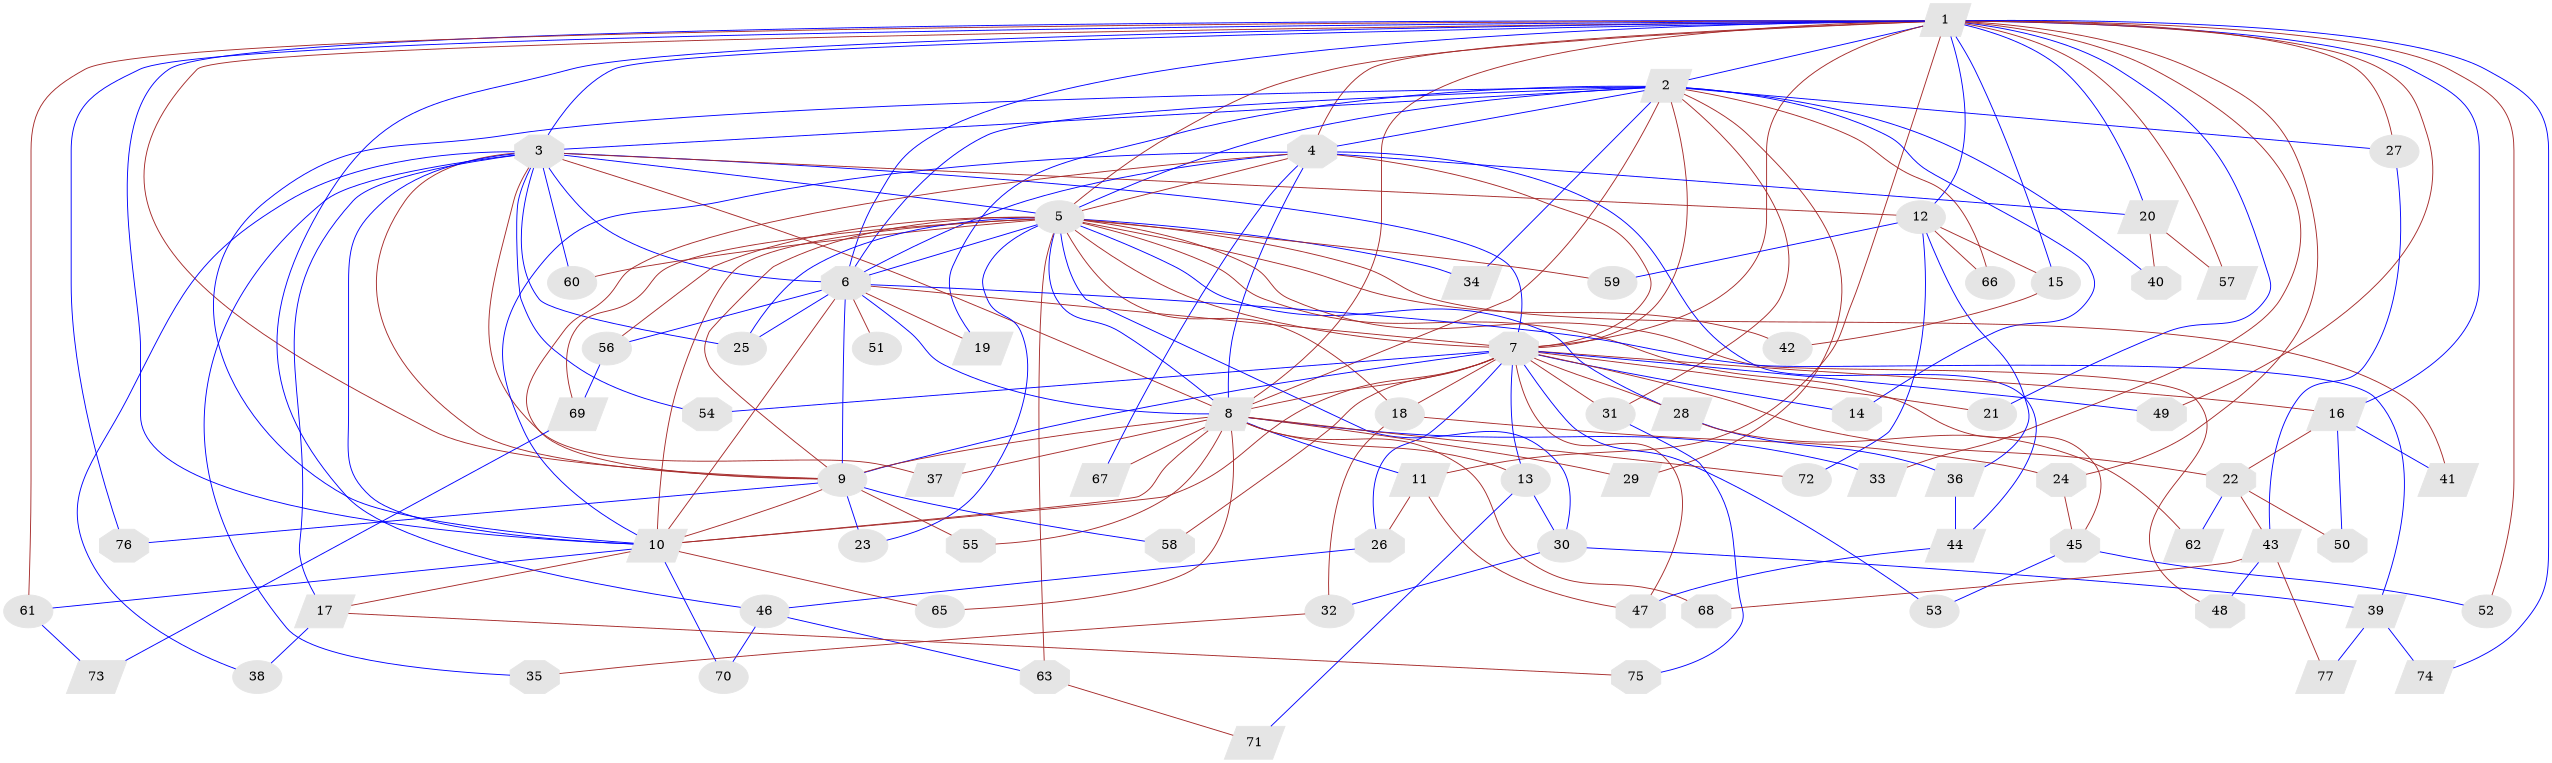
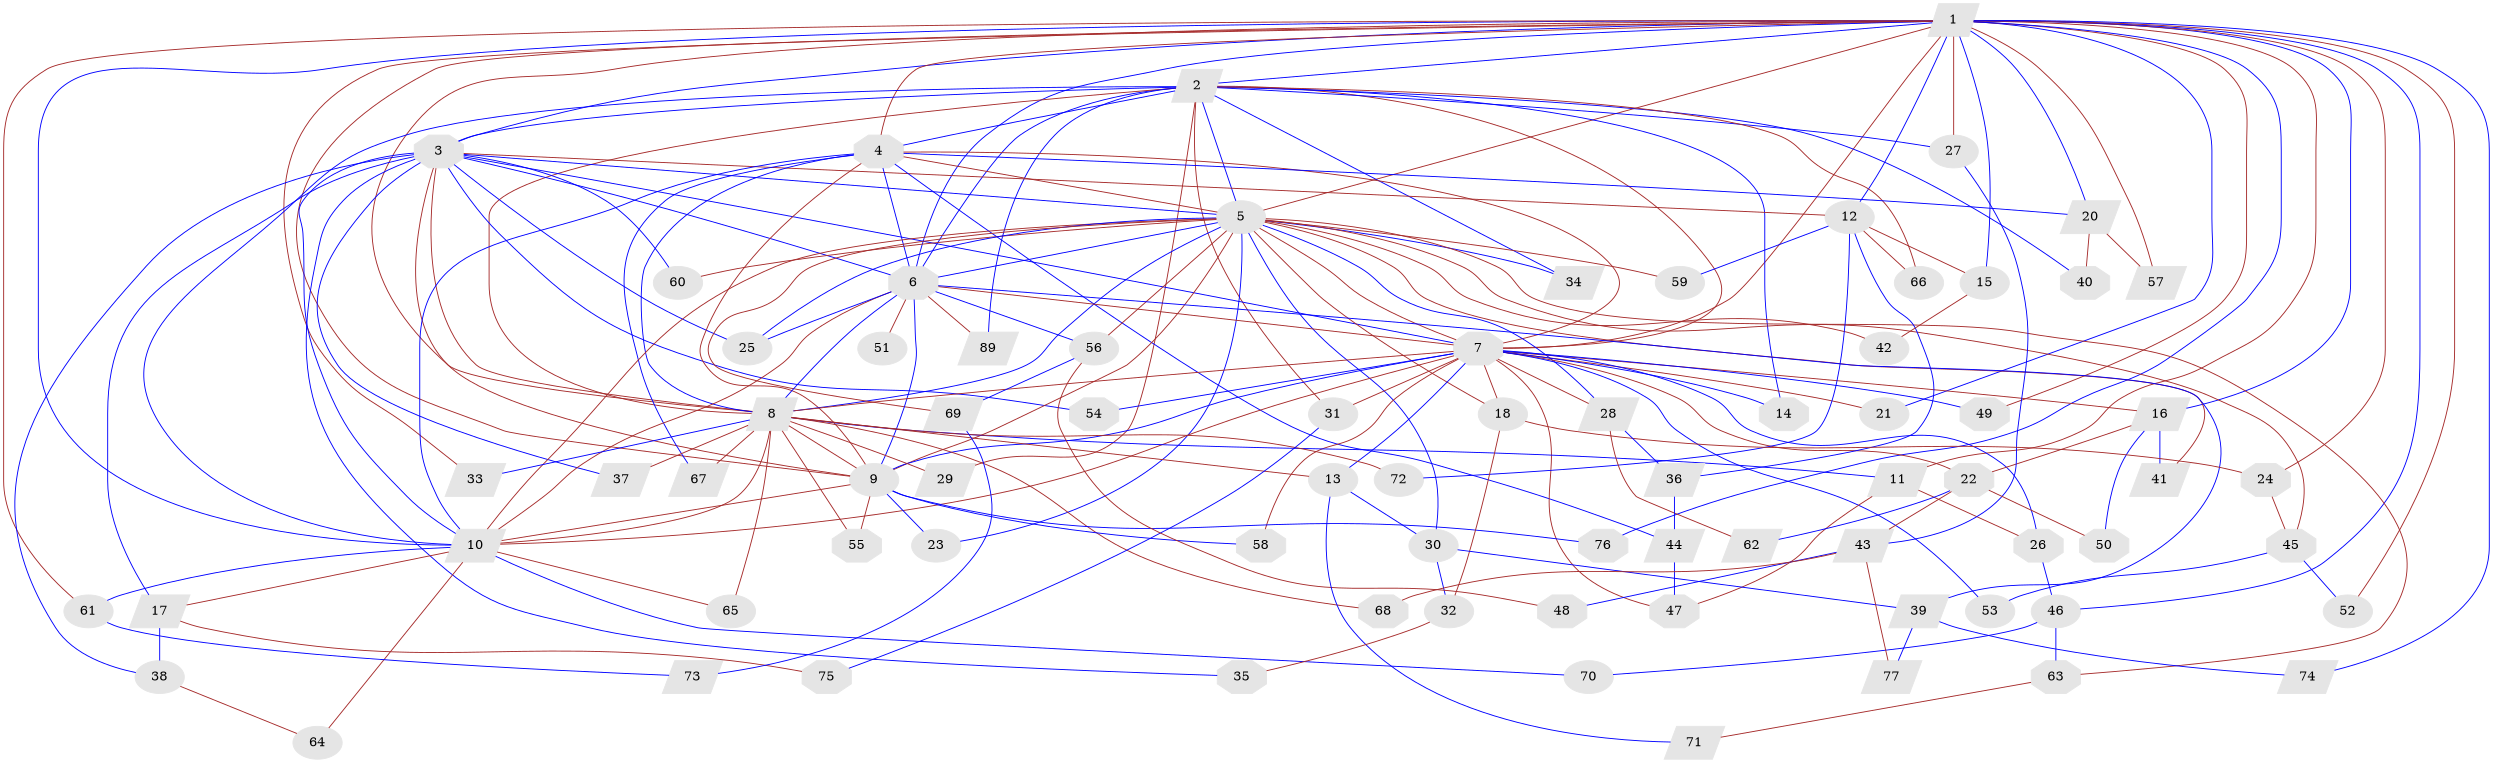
edge "5" -- "48": now "56" -- "48"
node "19": label "19" -> "89"
edge "3" -- "37": color brown -> blue
node "64": added
